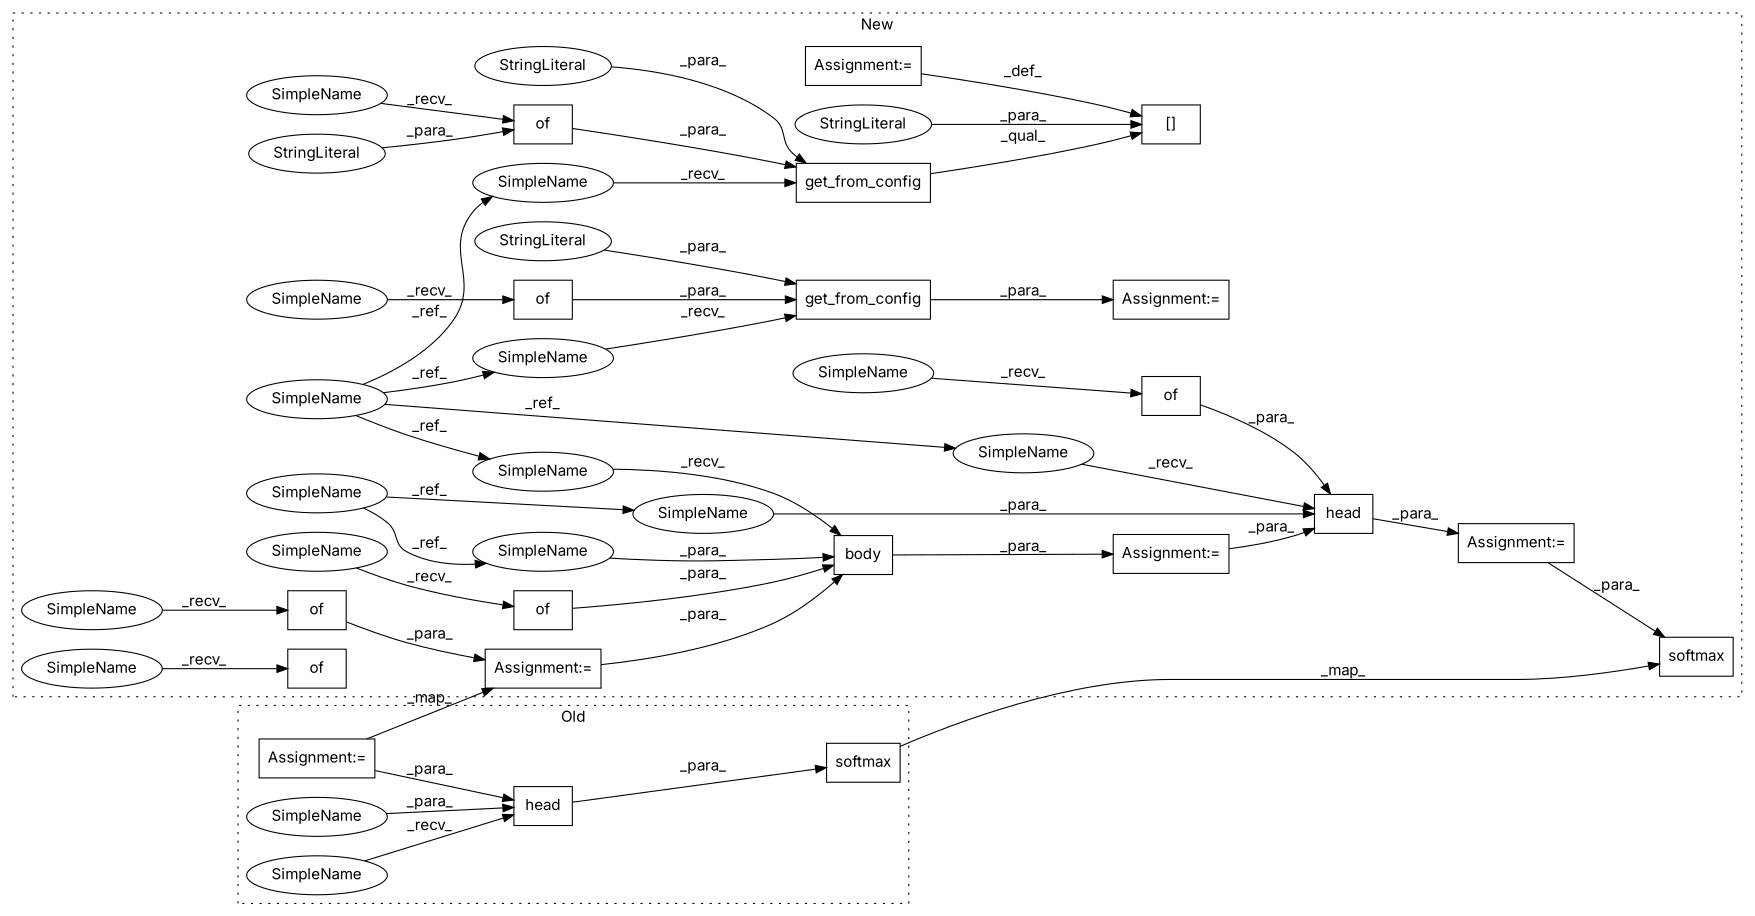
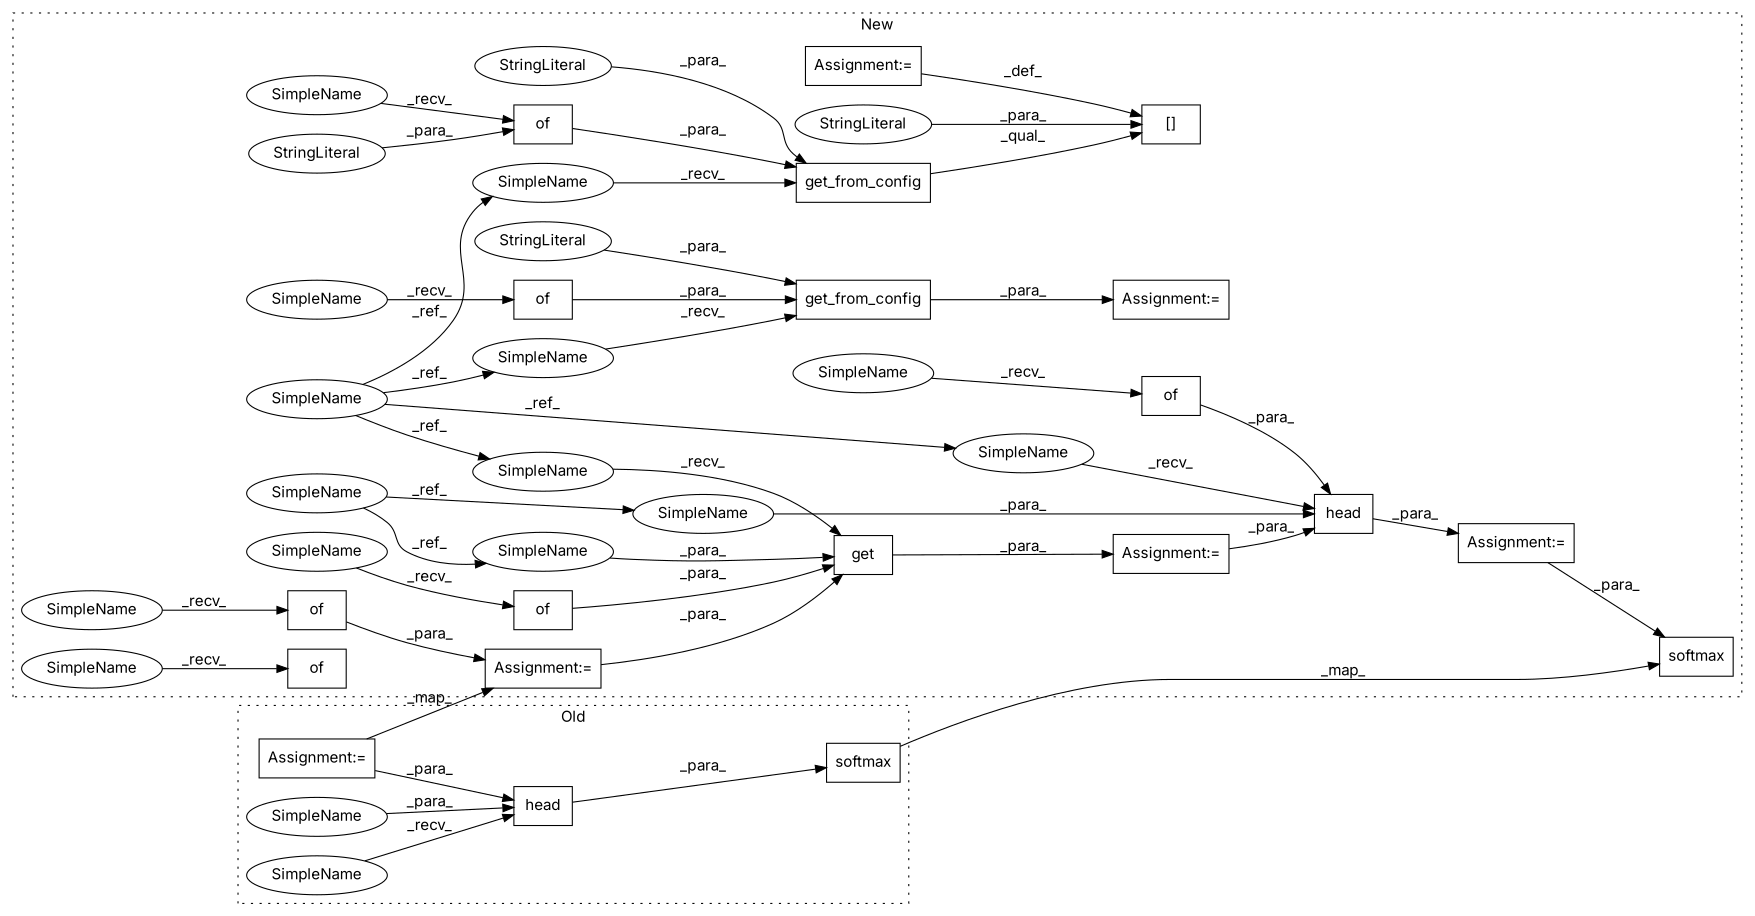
node "body": label "body" -> "get"
